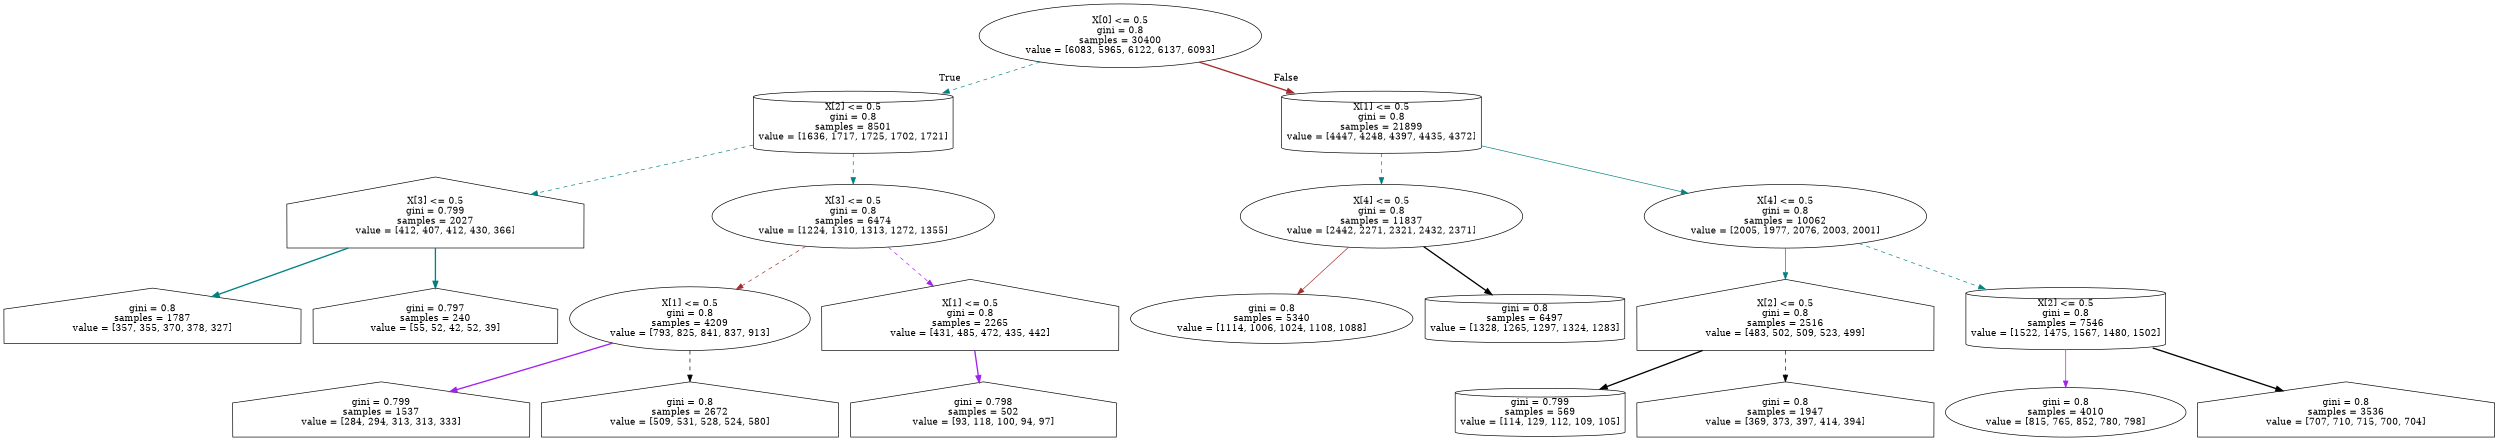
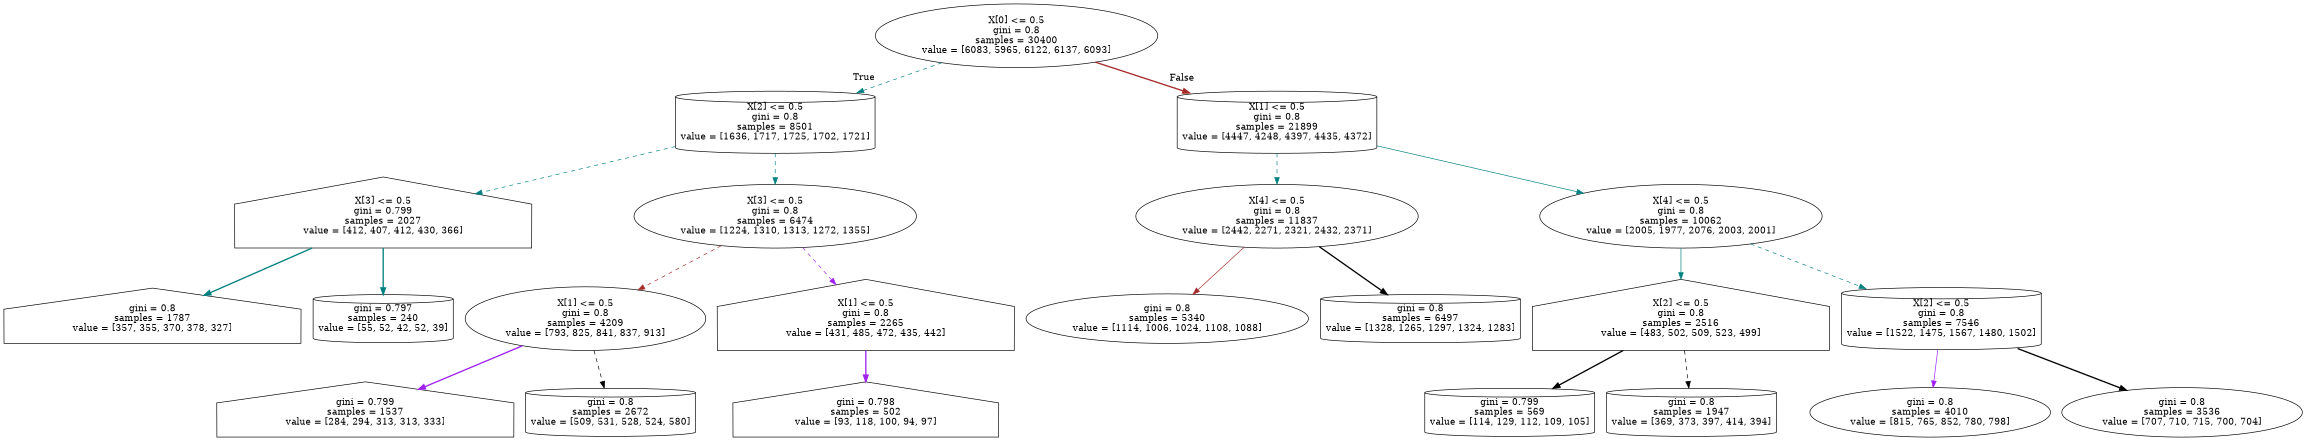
node "gini = 0.797 samples = 240 value = [55, 52, 42, 52, 39]": shape house -> cylinder
node "gini = 0.8 samples = 2672 value = [509, 531, 528, 524, 580]": shape house -> cylinder
node "gini = 0.8 samples = 1947 value = [369, 373, 397, 414, 394]": shape house -> cylinder
node "gini = 0.8 samples = 3536 value = [707, 710, 715, 700, 704]": shape house -> ellipse
